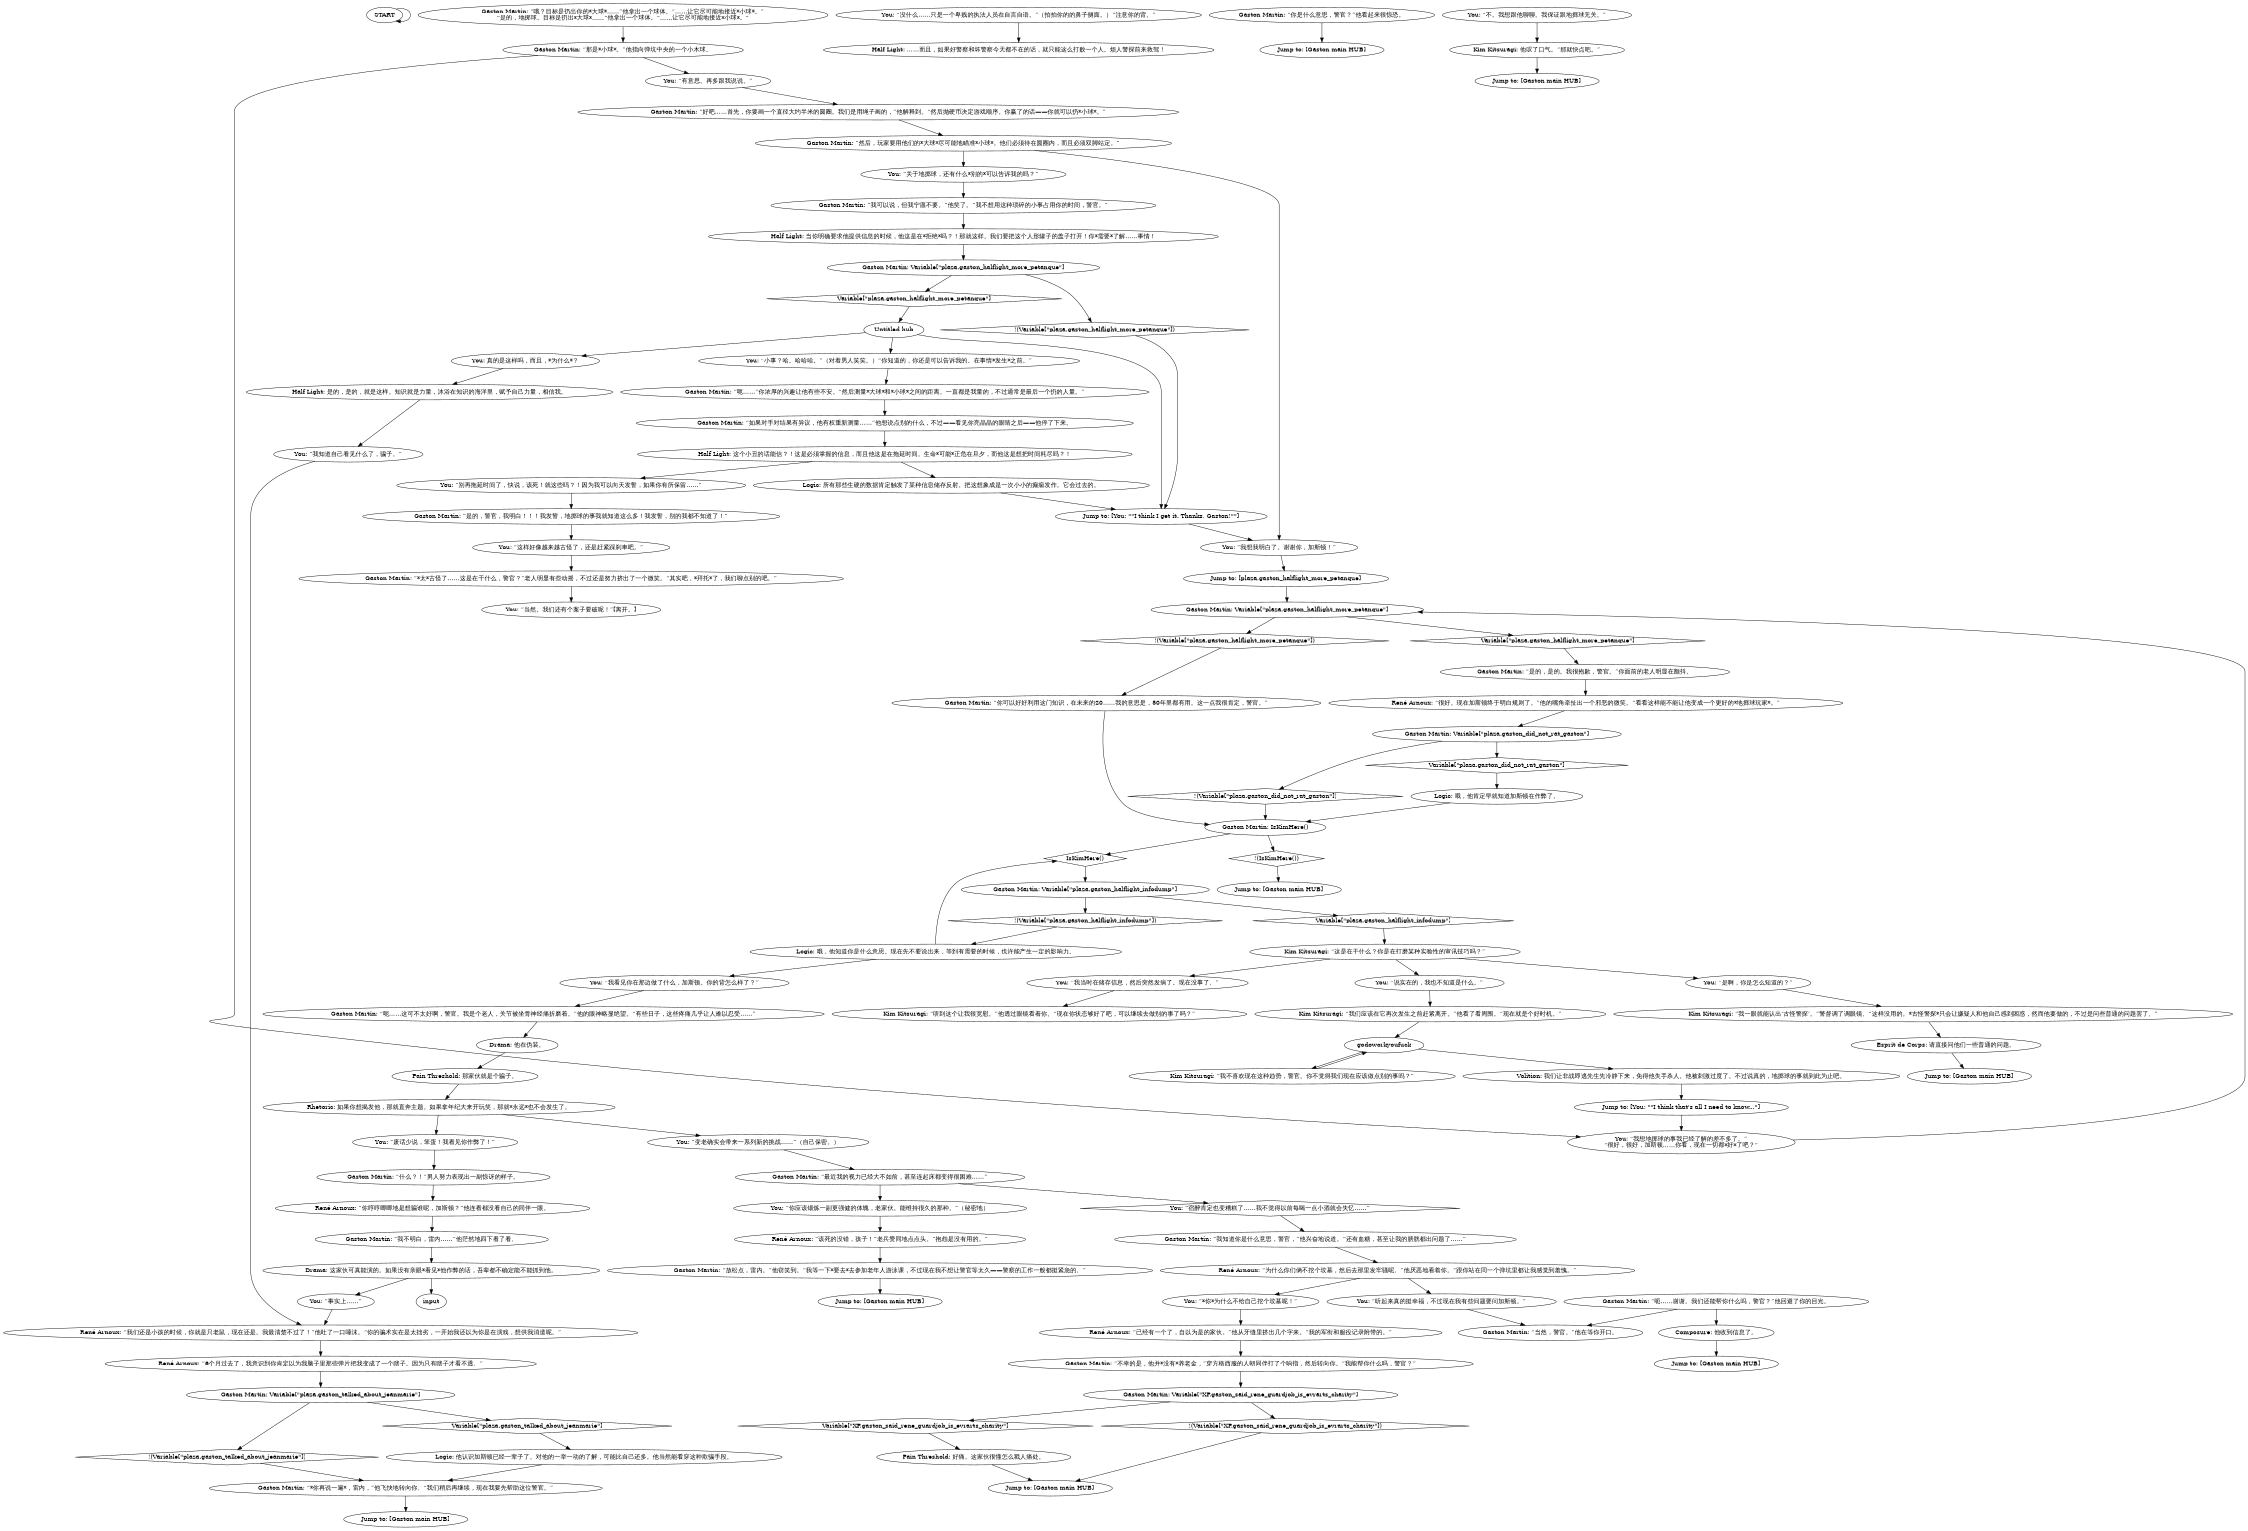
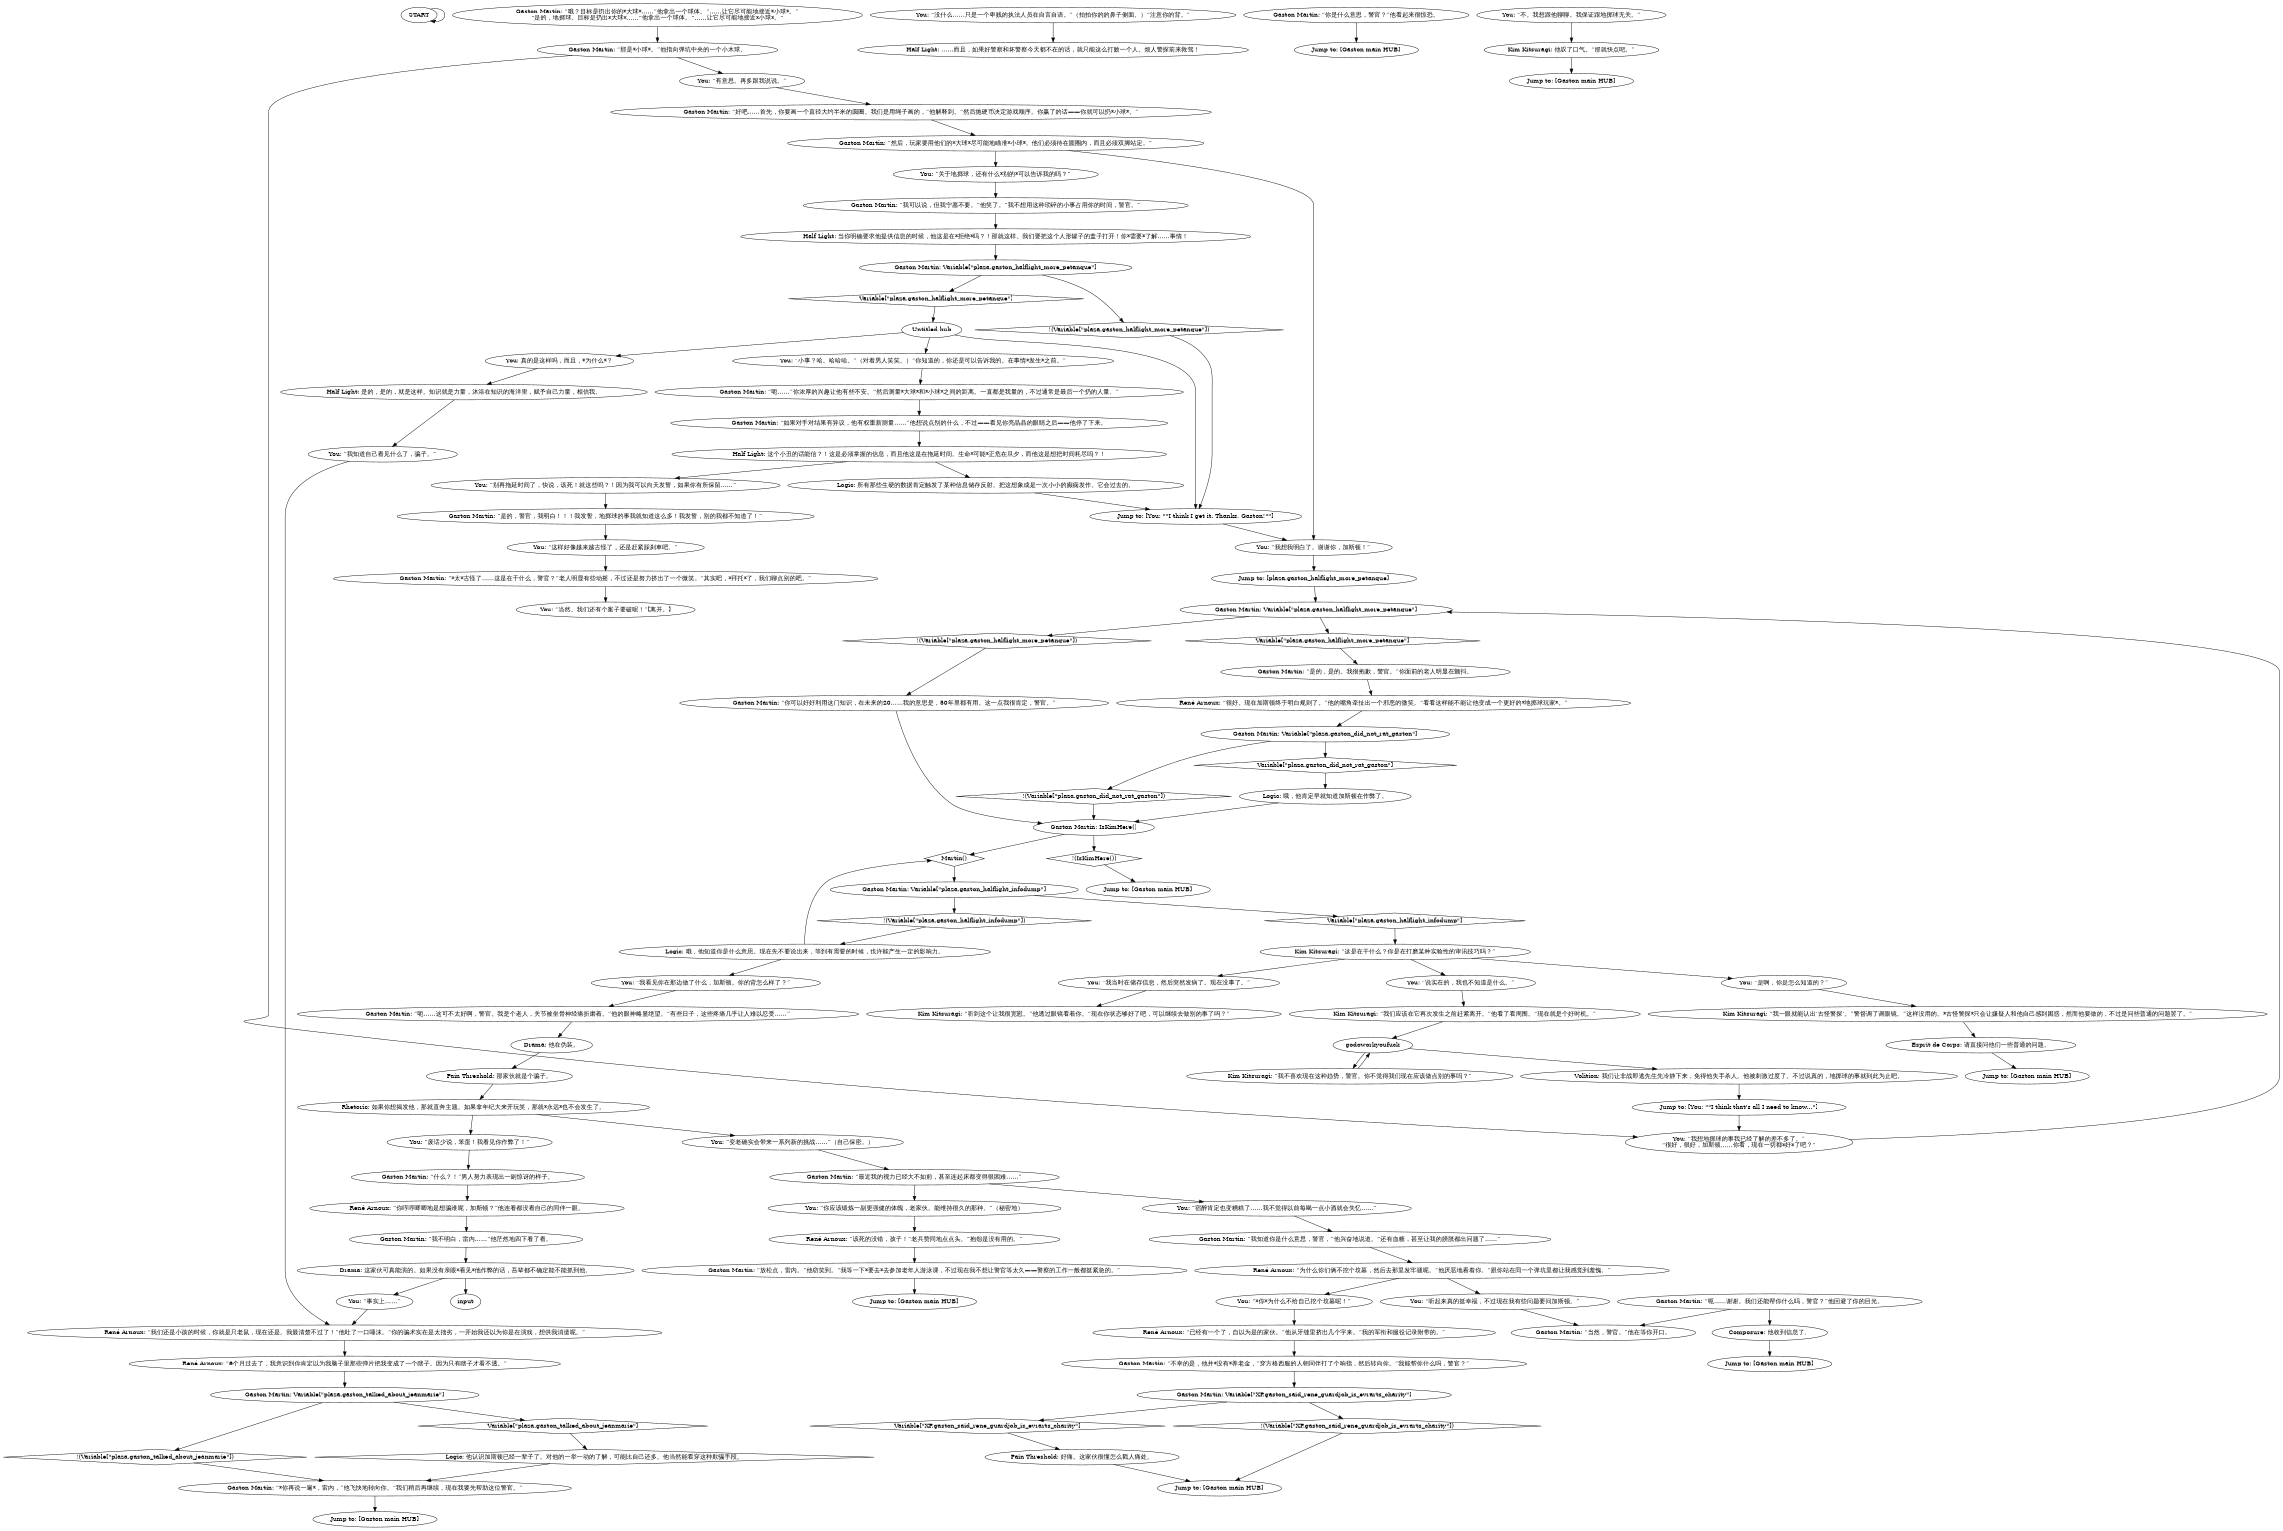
node "IsKimHere()": label "IsKimHere()" -> "Martin()"
node "You: “宿醉肯定也变糟糕了……我不觉得以前每喝一点小酒就会失忆……”": shape diamond -> ellipse
node "Logic: 他认识加斯顿已经一辈子了。对他的一举一动的了解，可能比自己还多。他当然能看穿这种欺骗手段。": shape ellipse -> diamond
